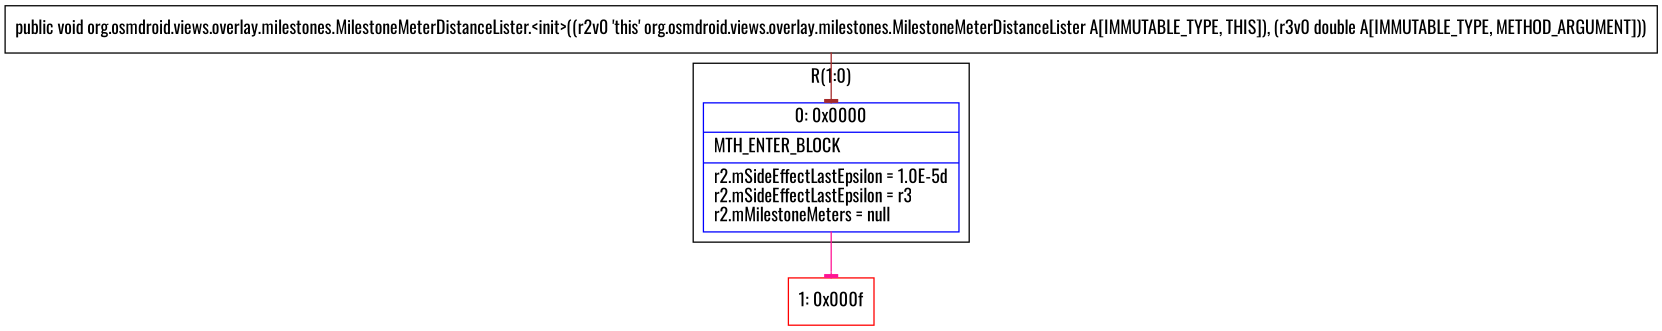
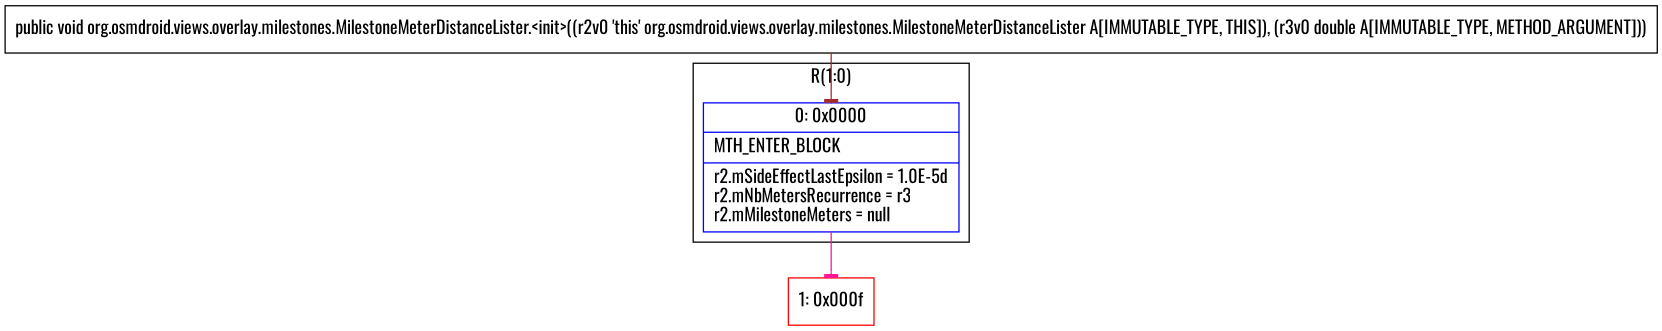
node "0: 0x0000": text "r2.mSideEffectLastEpsilon = r3" -> "r2.mNbMetersRecurrence = r3"
